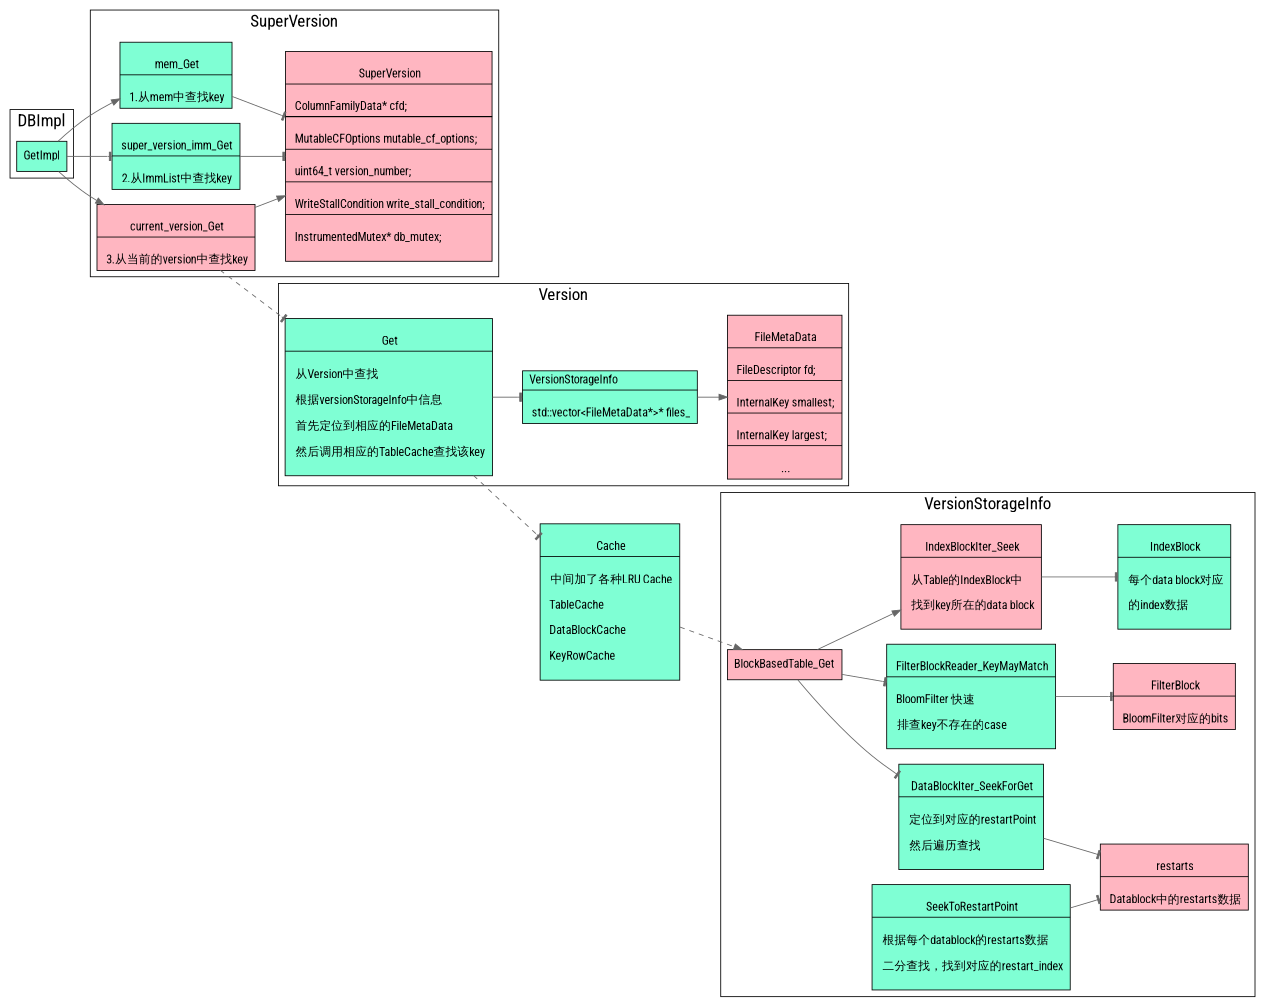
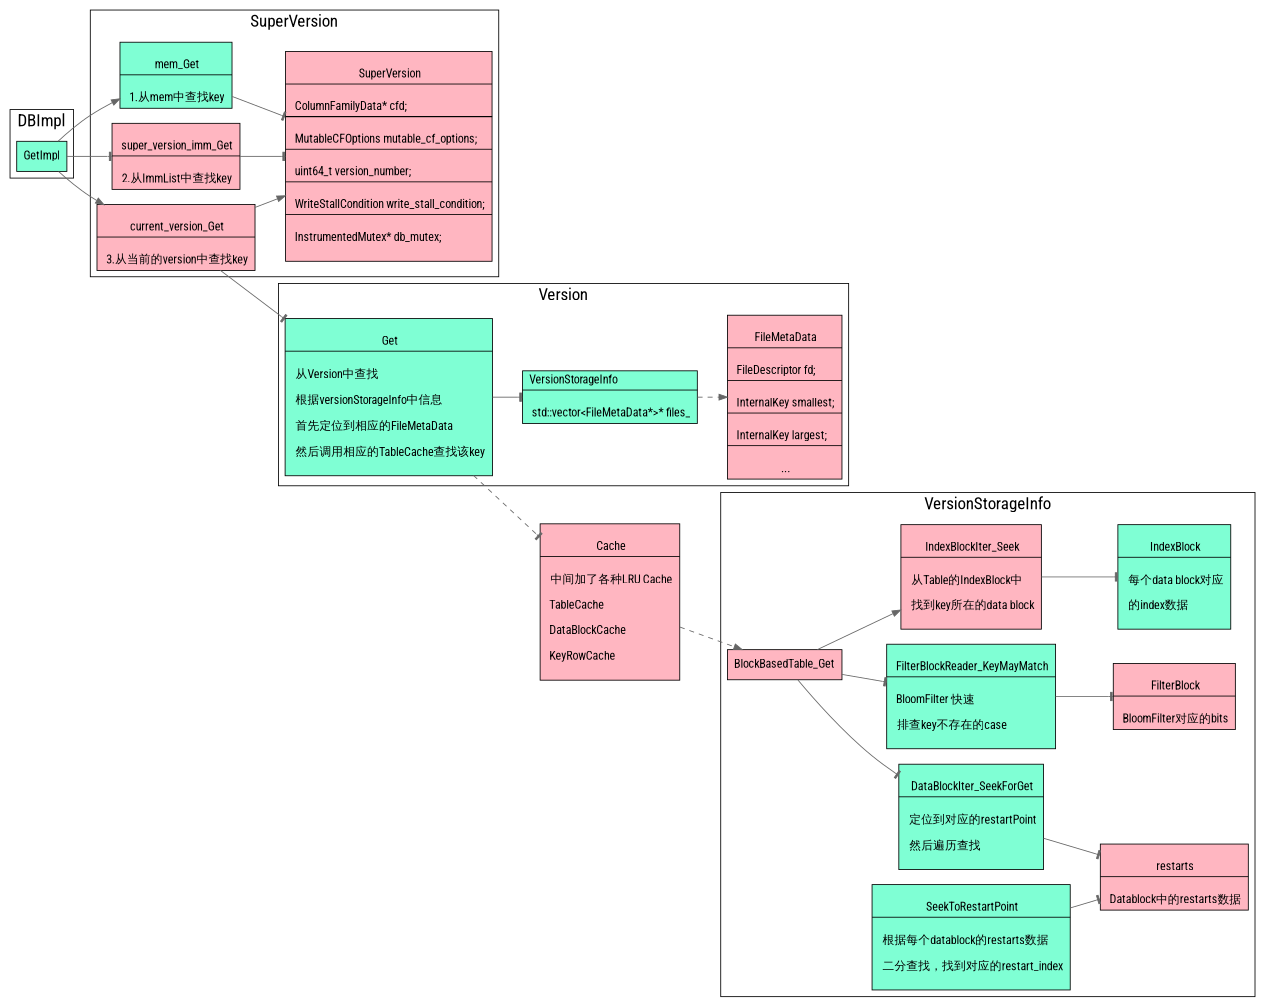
node "super_version_imm_Get": fillcolor aquamarine -> lightpink
edge "current_version_Get" -> "Get": style dashed -> solid
edge "VersionStorageInfo" -> "FileMetaData": style solid -> dashed
node "Cache": fillcolor aquamarine -> lightpink
